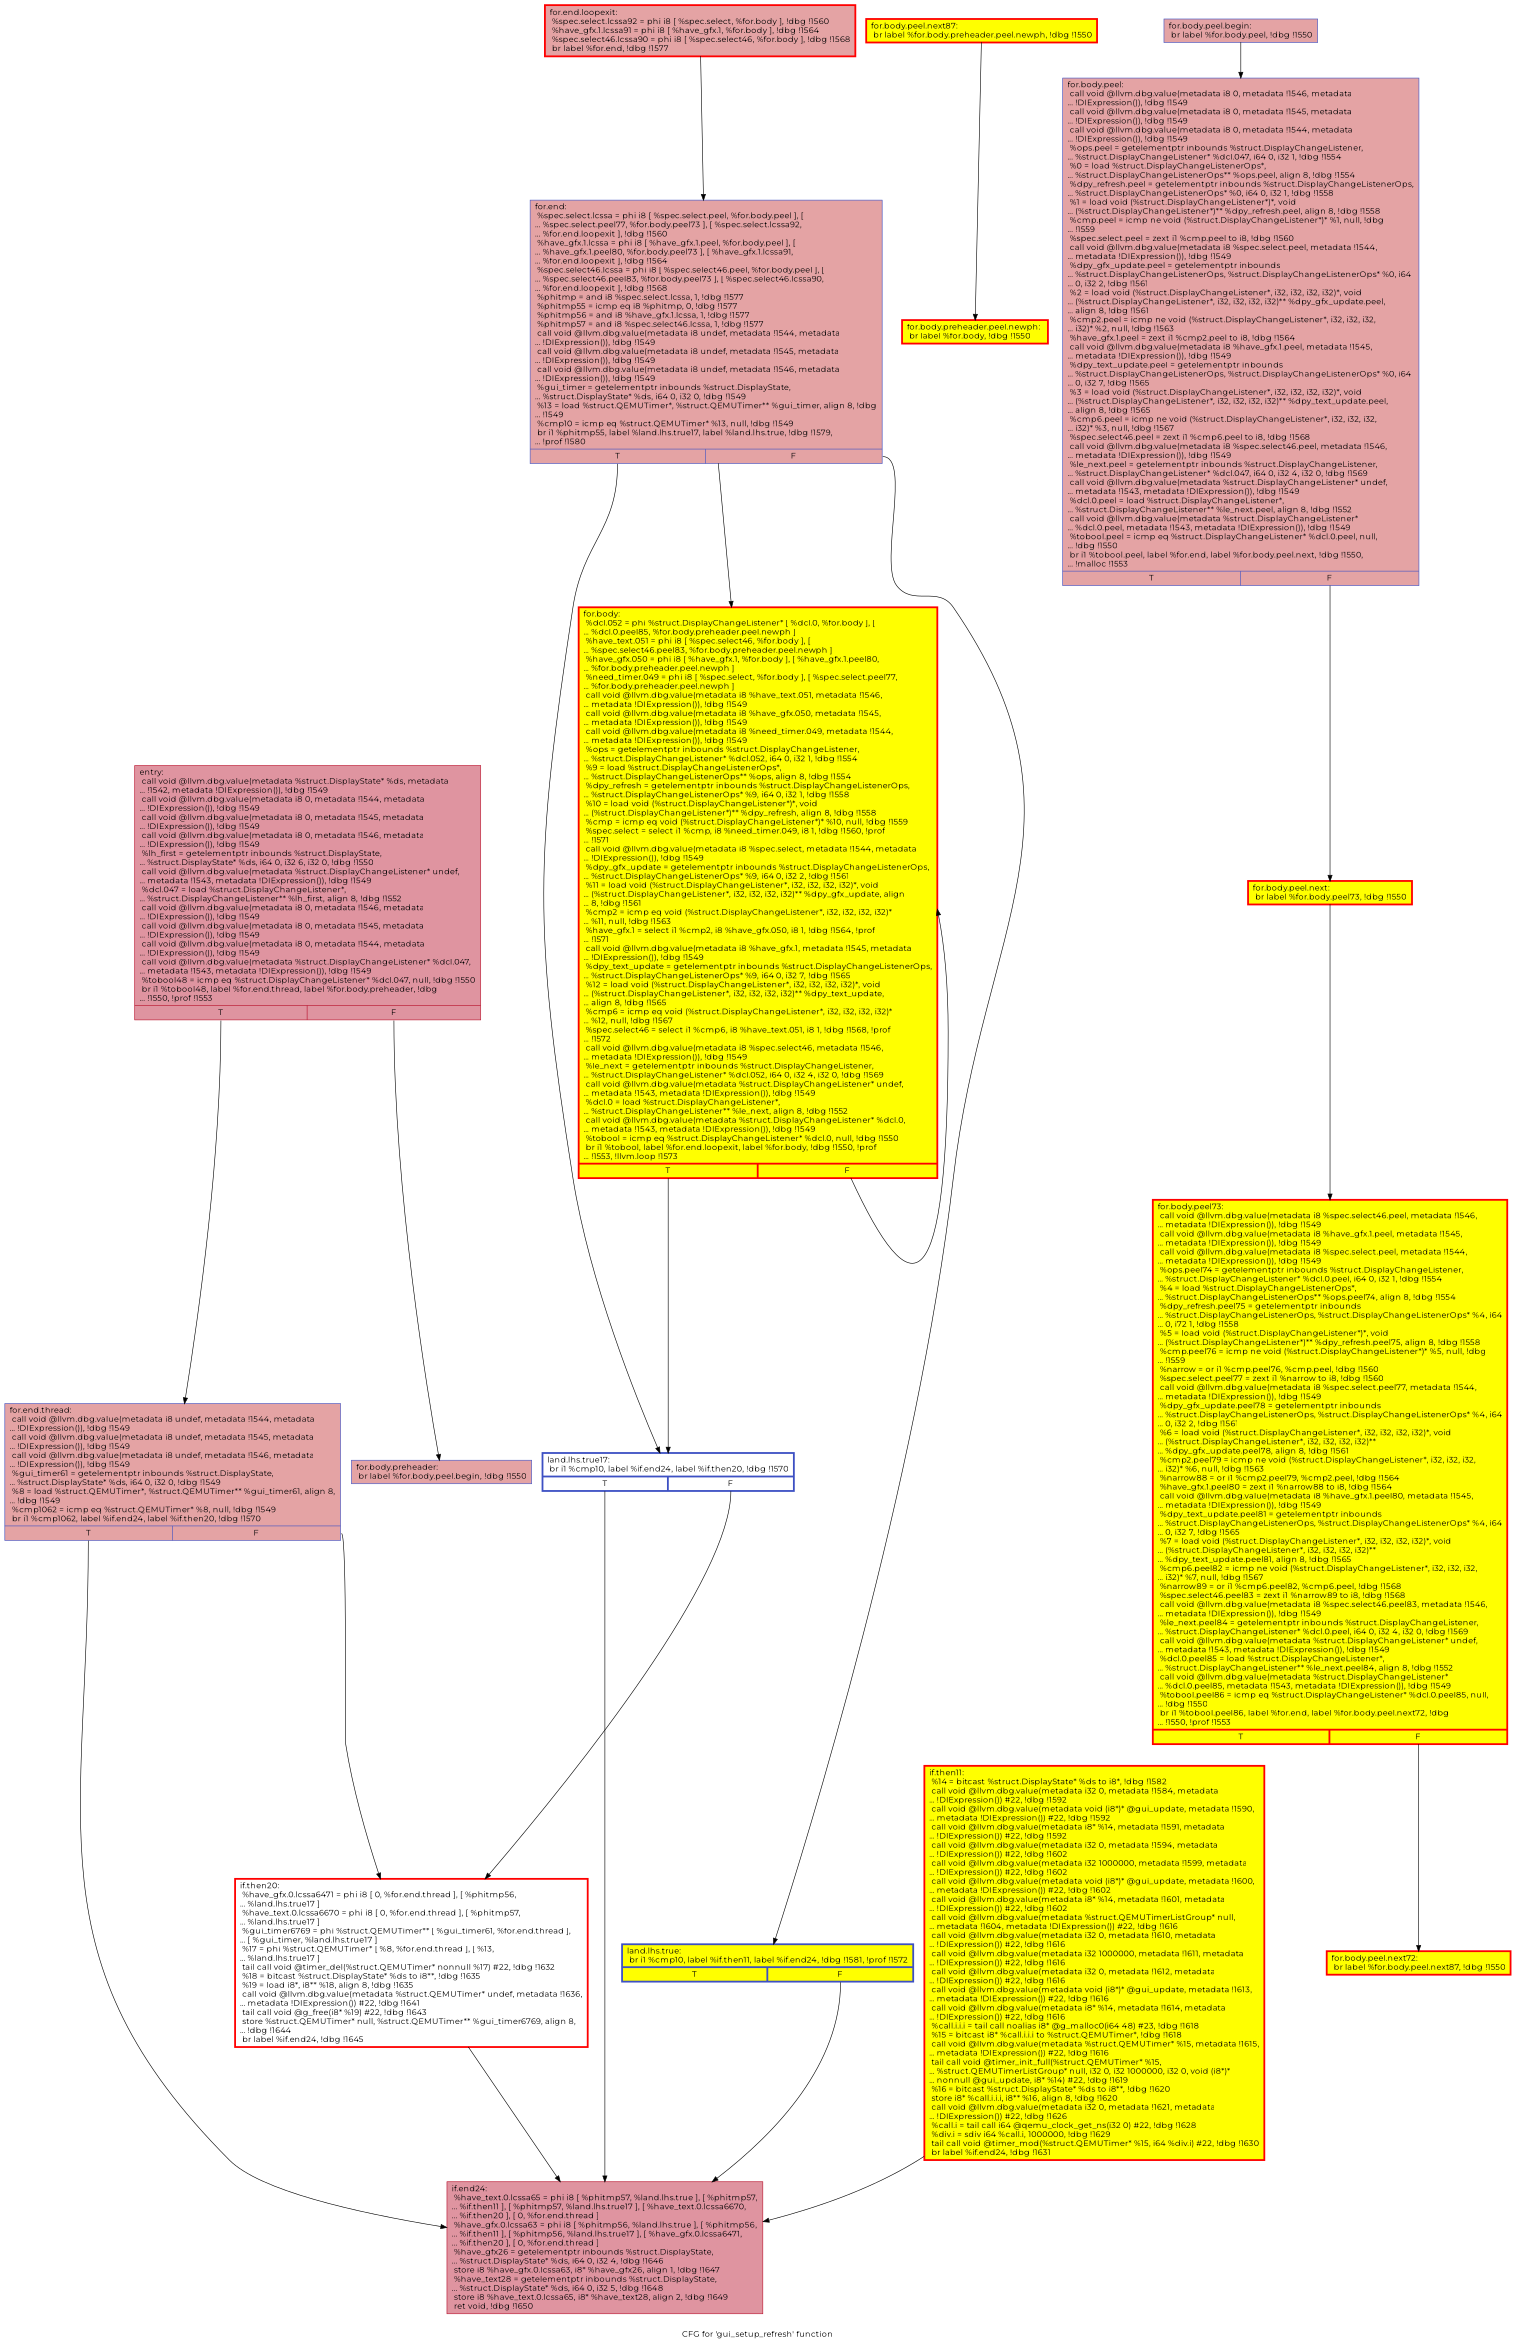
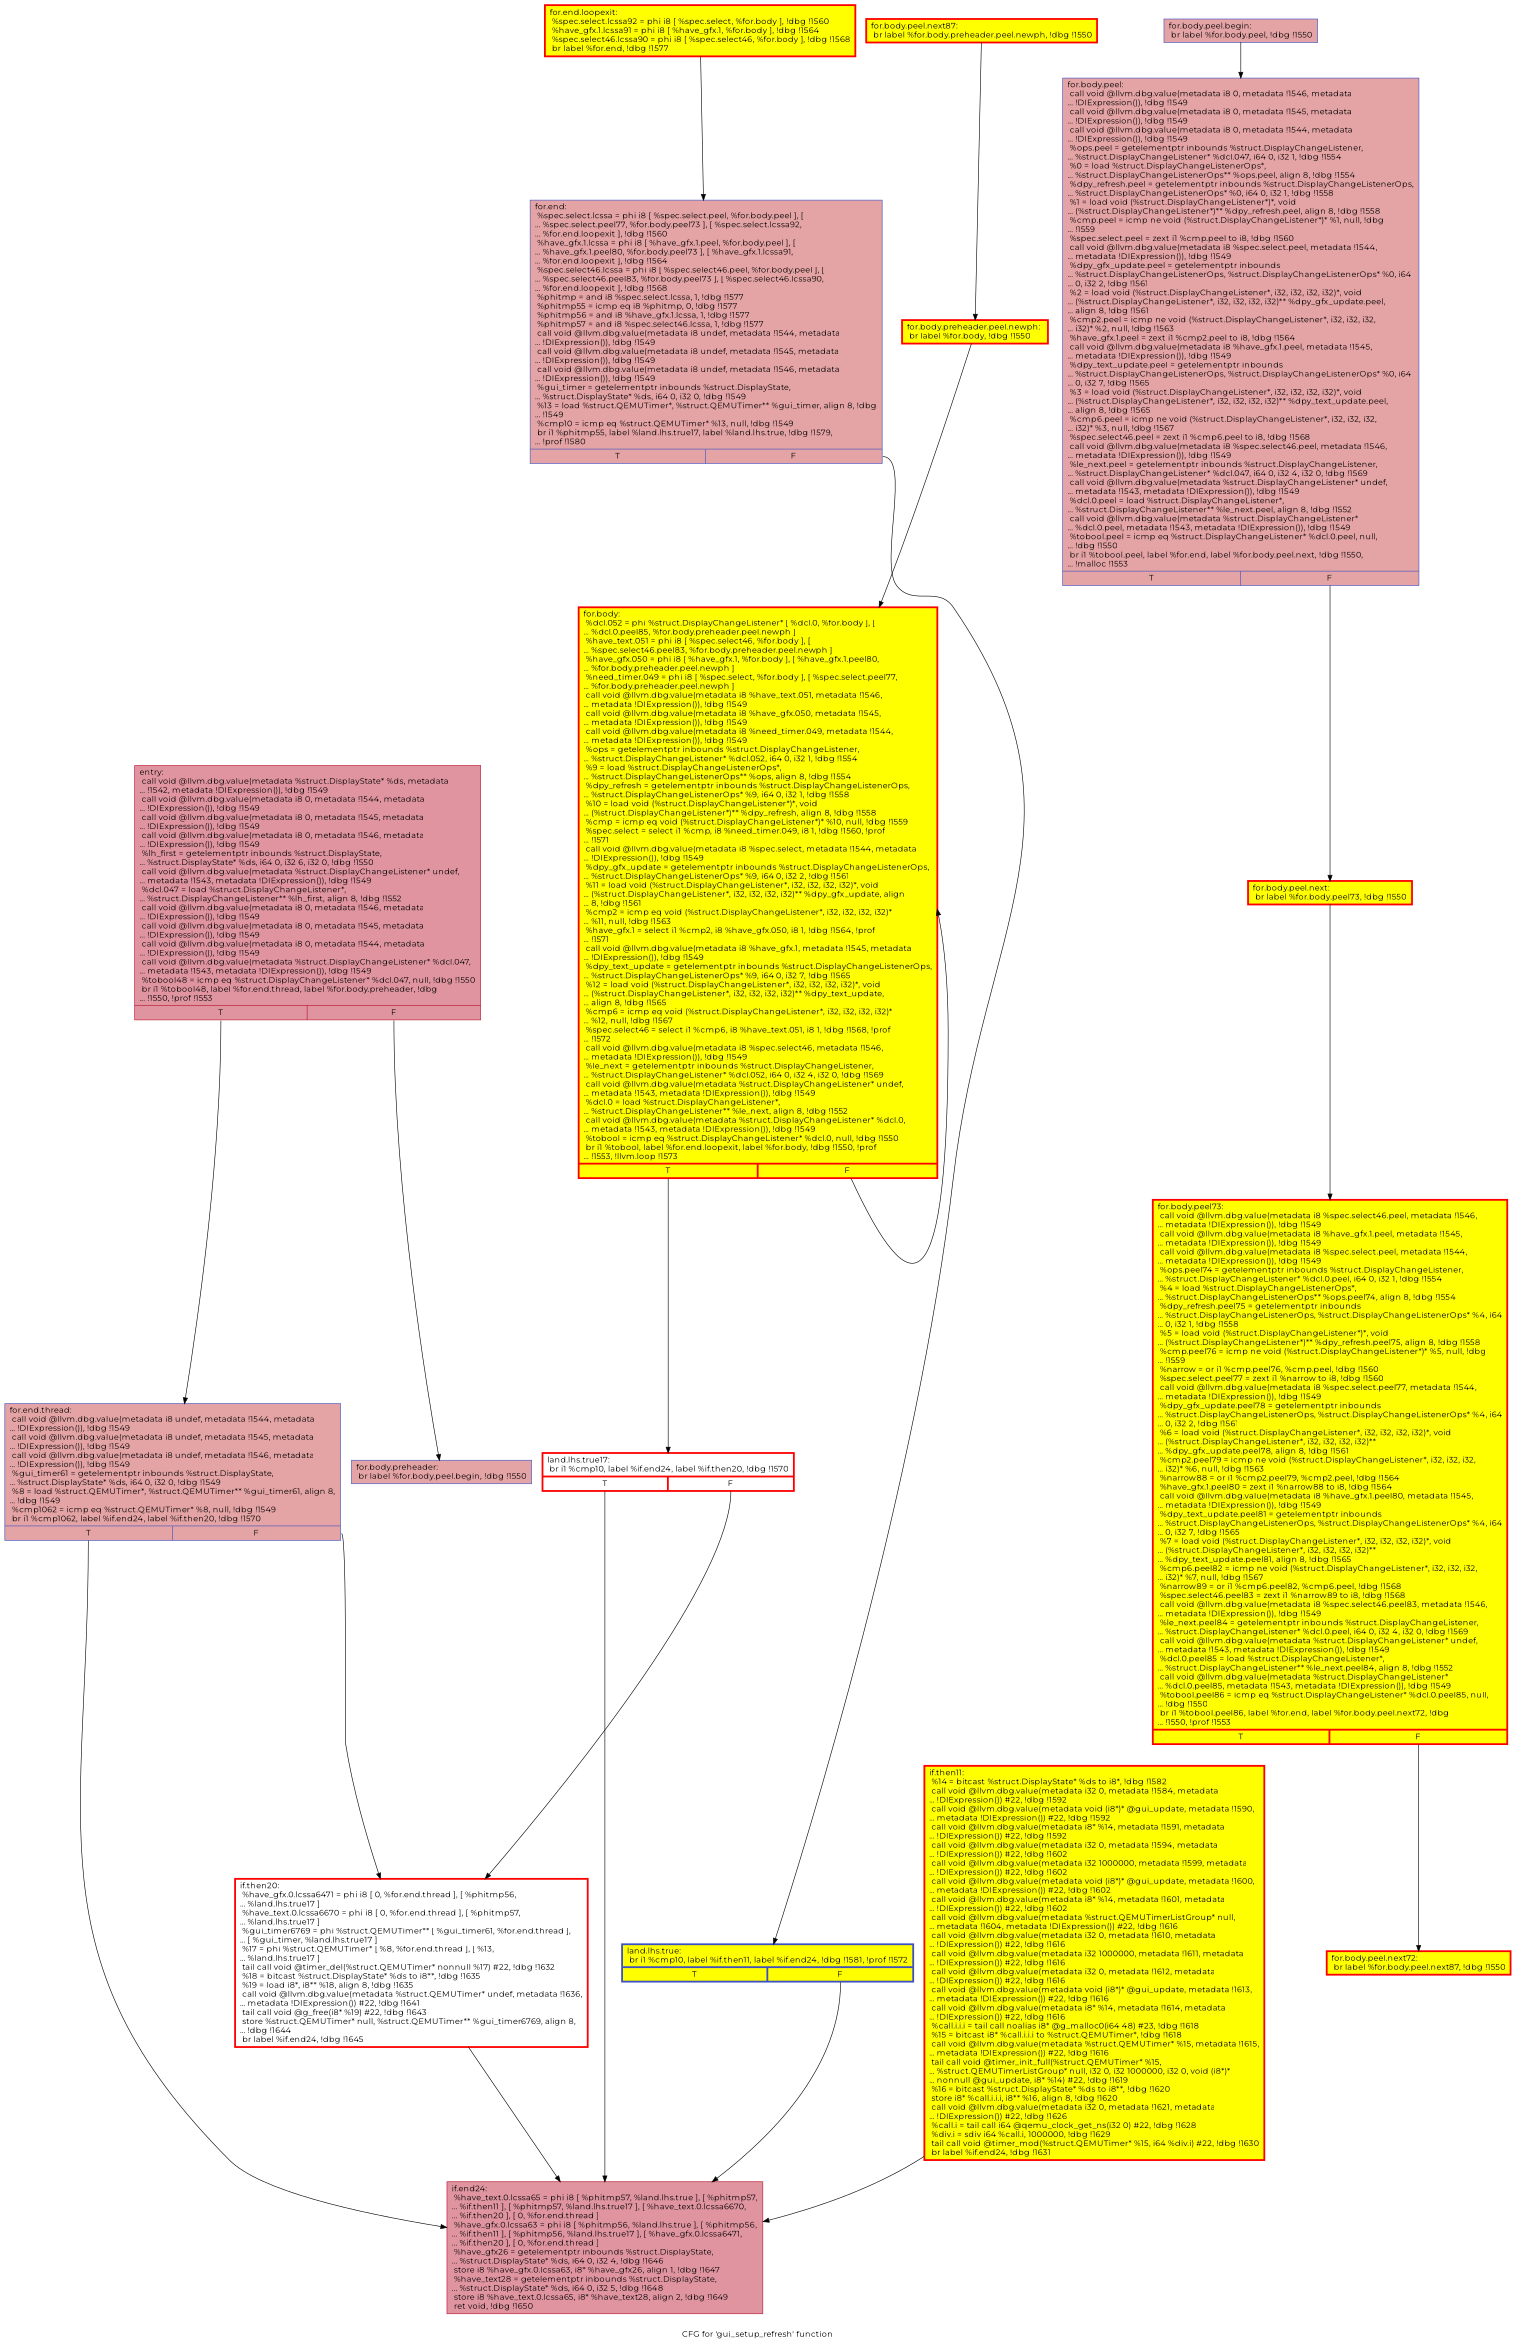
node "for.end.loopexit:": fillcolor #c32e3170 -> yellow
edge "for.end:" -> "for.body:": now "for.body.preheader.peel.newph:" -> "for.body:"
edge "for.end:" -> "land.lhs.true17:": removed
node "for.body.peel73:": text "... 0, i72 1, !dbg !1558" -> "... 0, i32 1, !dbg !1558"
node "land.lhs.true17:": color #3d50c3ff -> red
